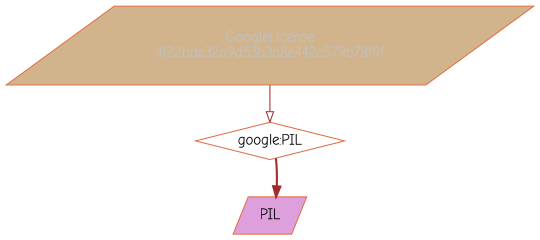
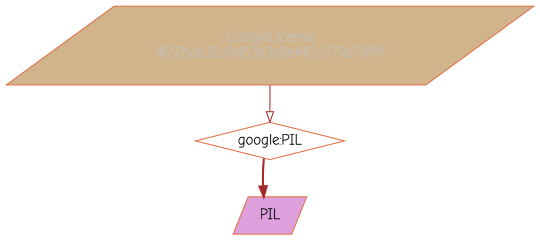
edge "google:PIL" -> "PIL": reversed
